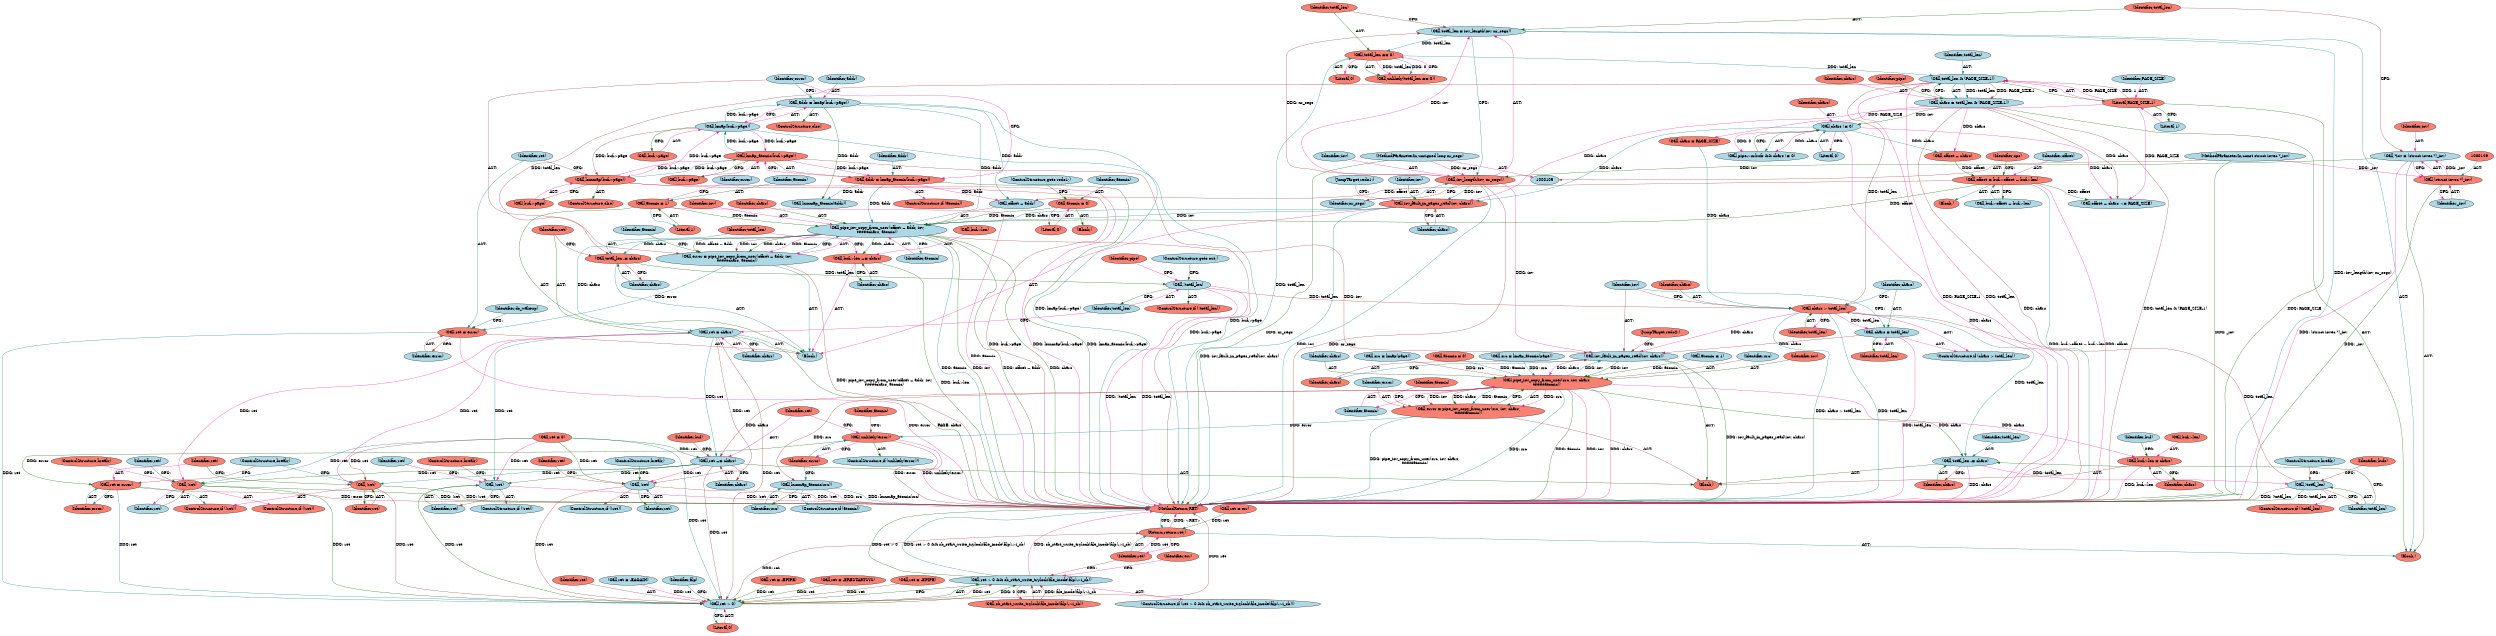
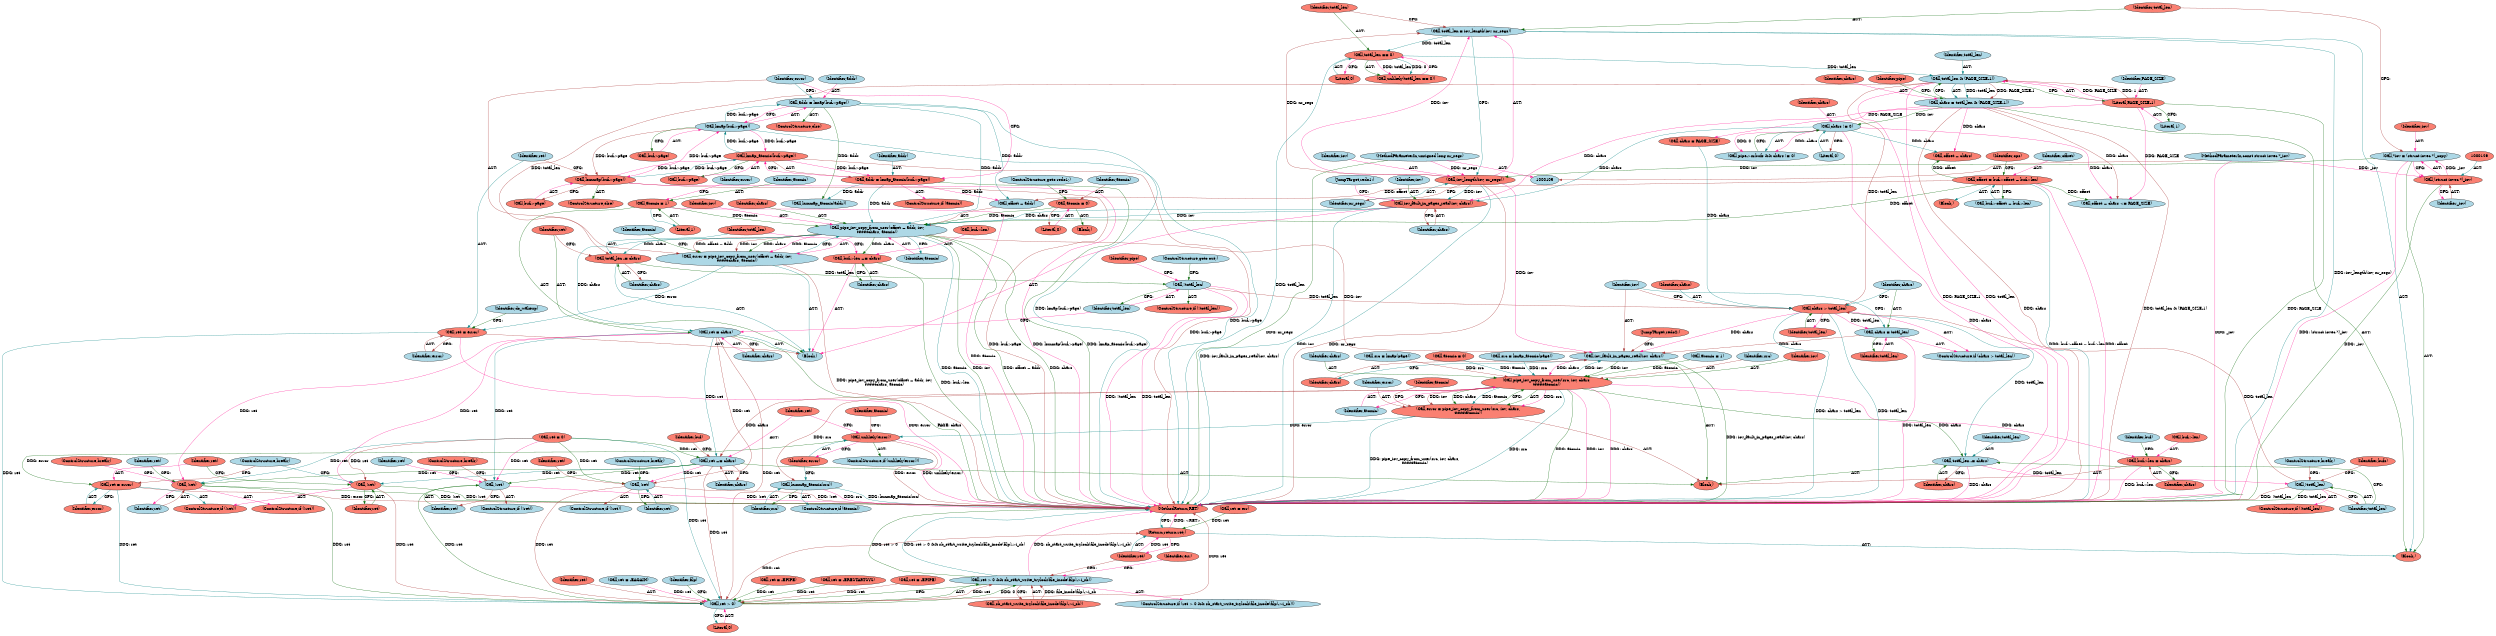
node "(Call,*iov = (struct iovec *)_iov)": label "(Call,*iov = (struct iovec *)_iov)" -> "(Call,*iov = (struct iovec *)_copy)"
edge "(Call,offset + chars)" -> "(Call,offset = buf->offset + buf->len)": reversed
edge "(MethodParameterIn,const struct iovec *_iov)" -> "(MethodReturn,RET)": color darkgreen -> deeppink
